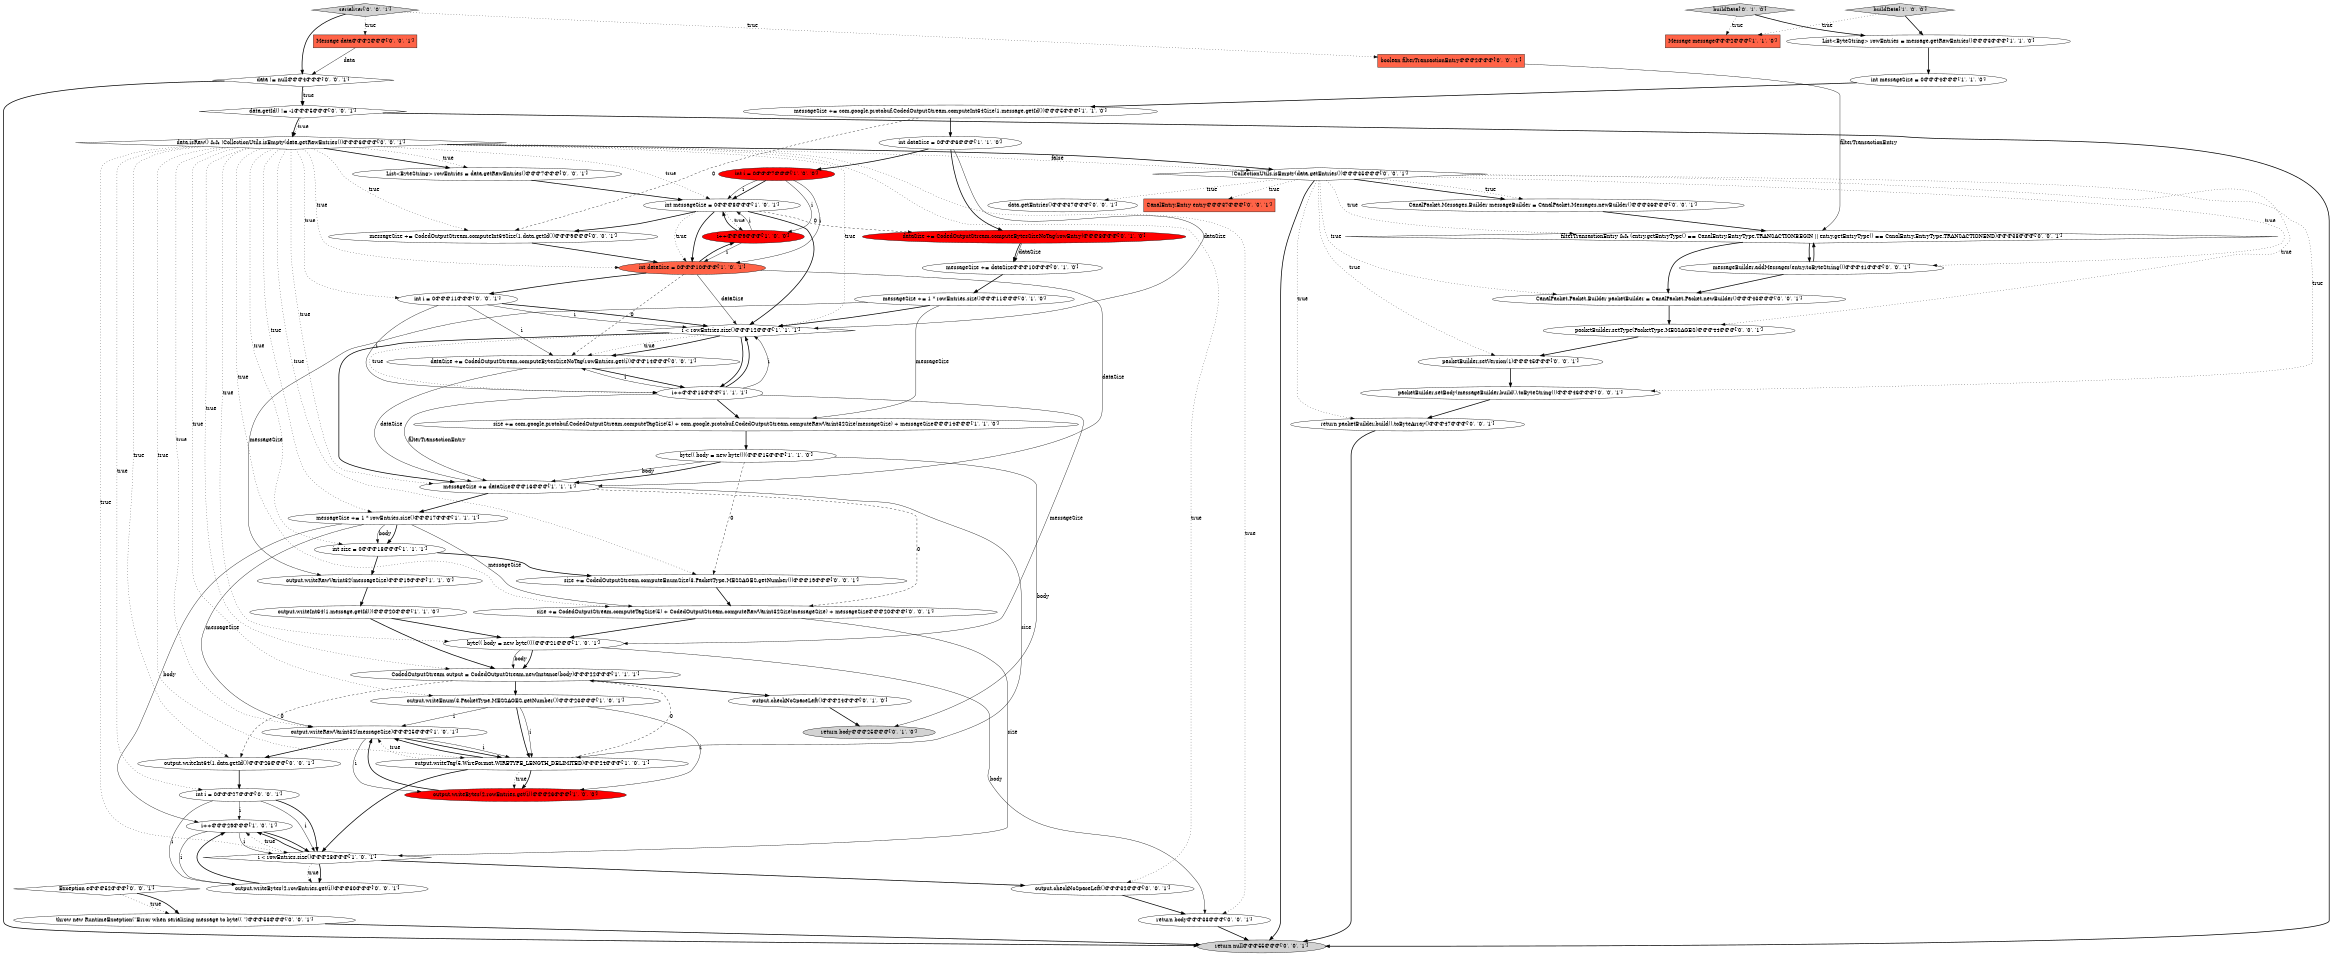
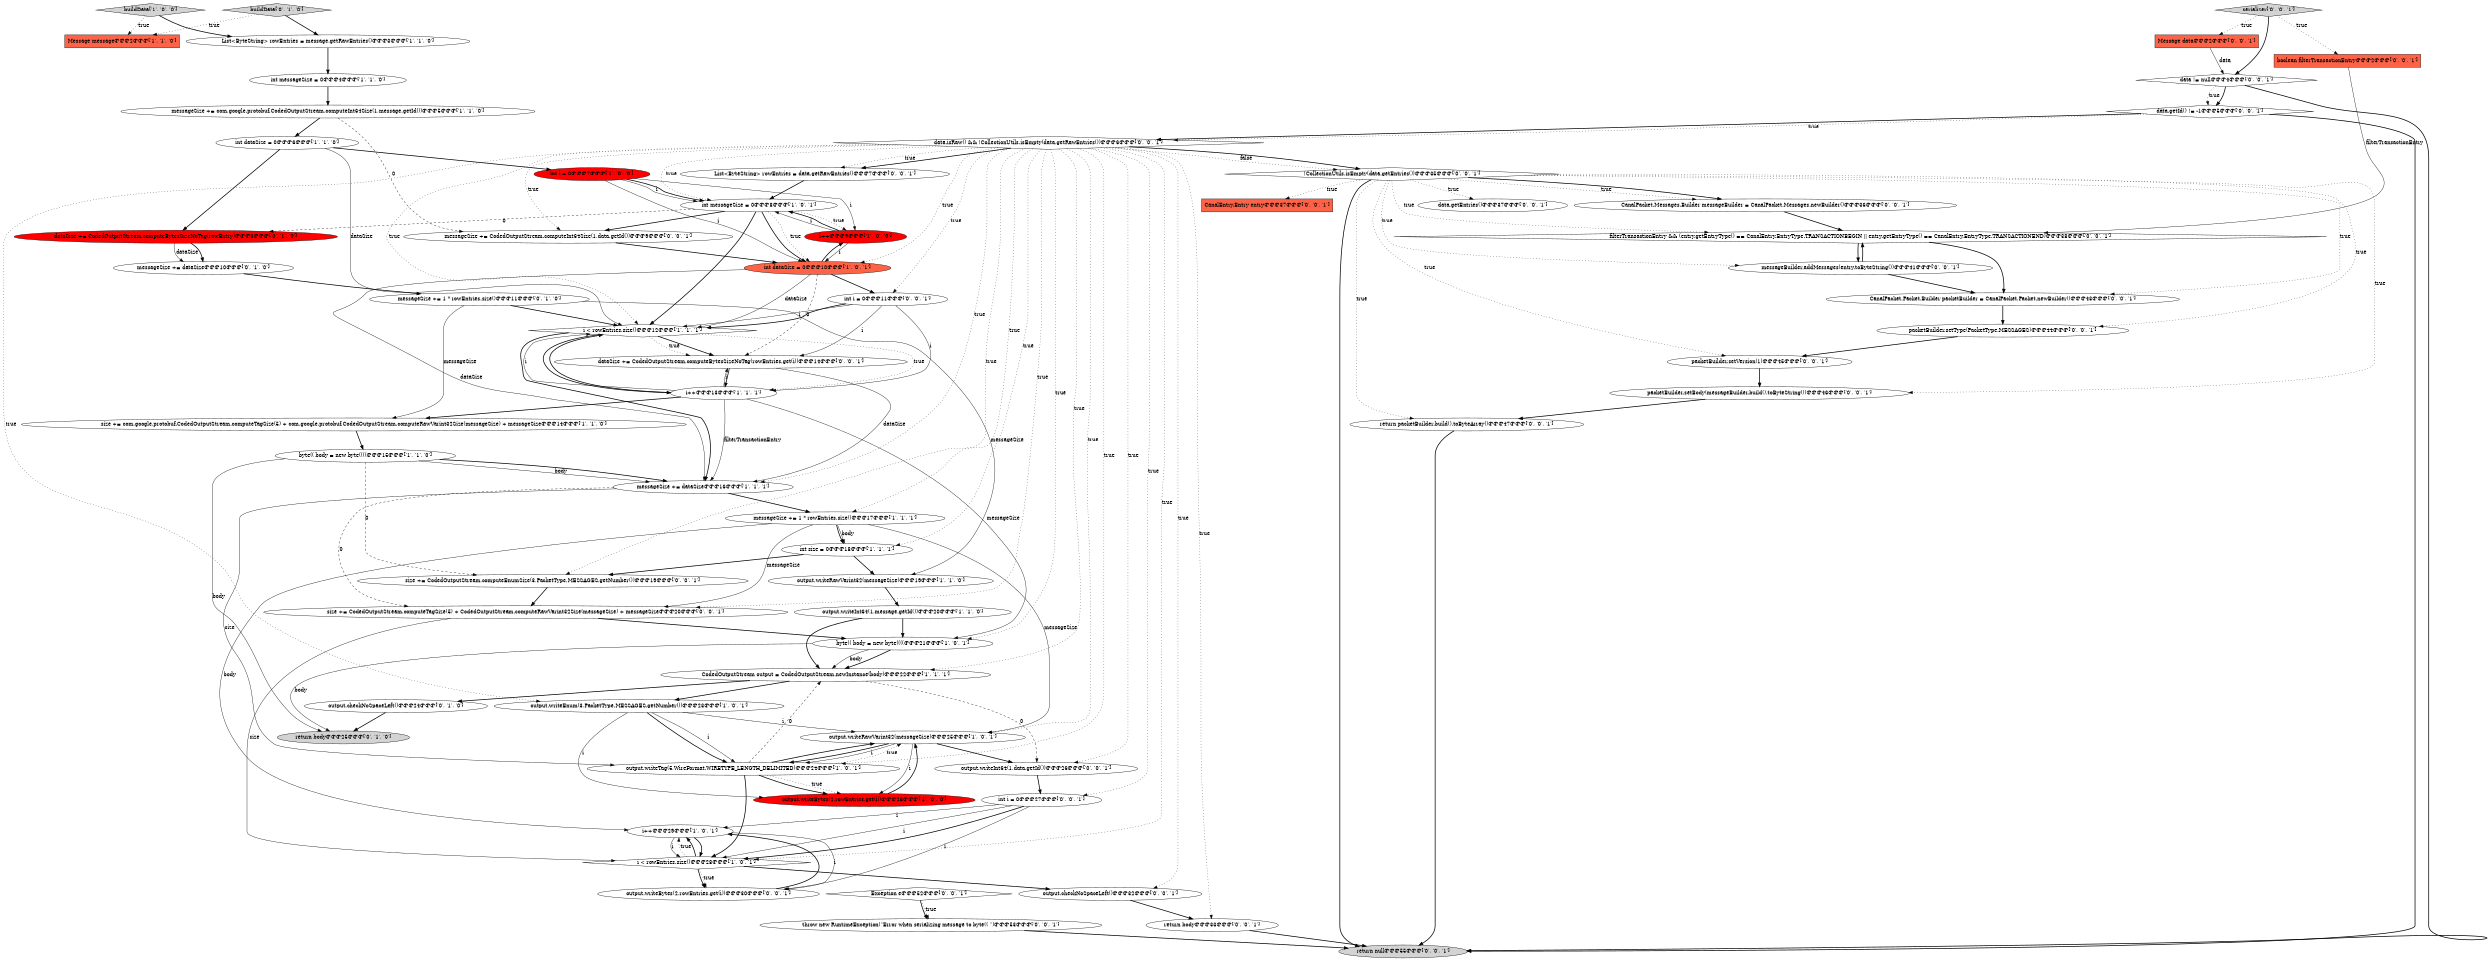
edge "byte(( body = new byte((((@@@21@@@['1', '0', '1']" -> "return body@@@33@@@['0', '0', '1']": now "byte(( body = new byte((((@@@21@@@['1', '0', '1']" -> "return body@@@25@@@['0', '1', '0']"
